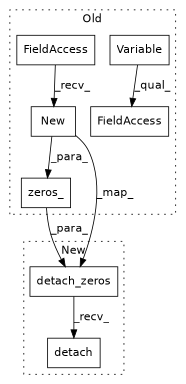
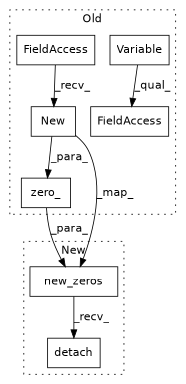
node "zeros_": label "zeros_" -> "zero_"
node "detach_zeros": label "detach_zeros" -> "new_zeros"
